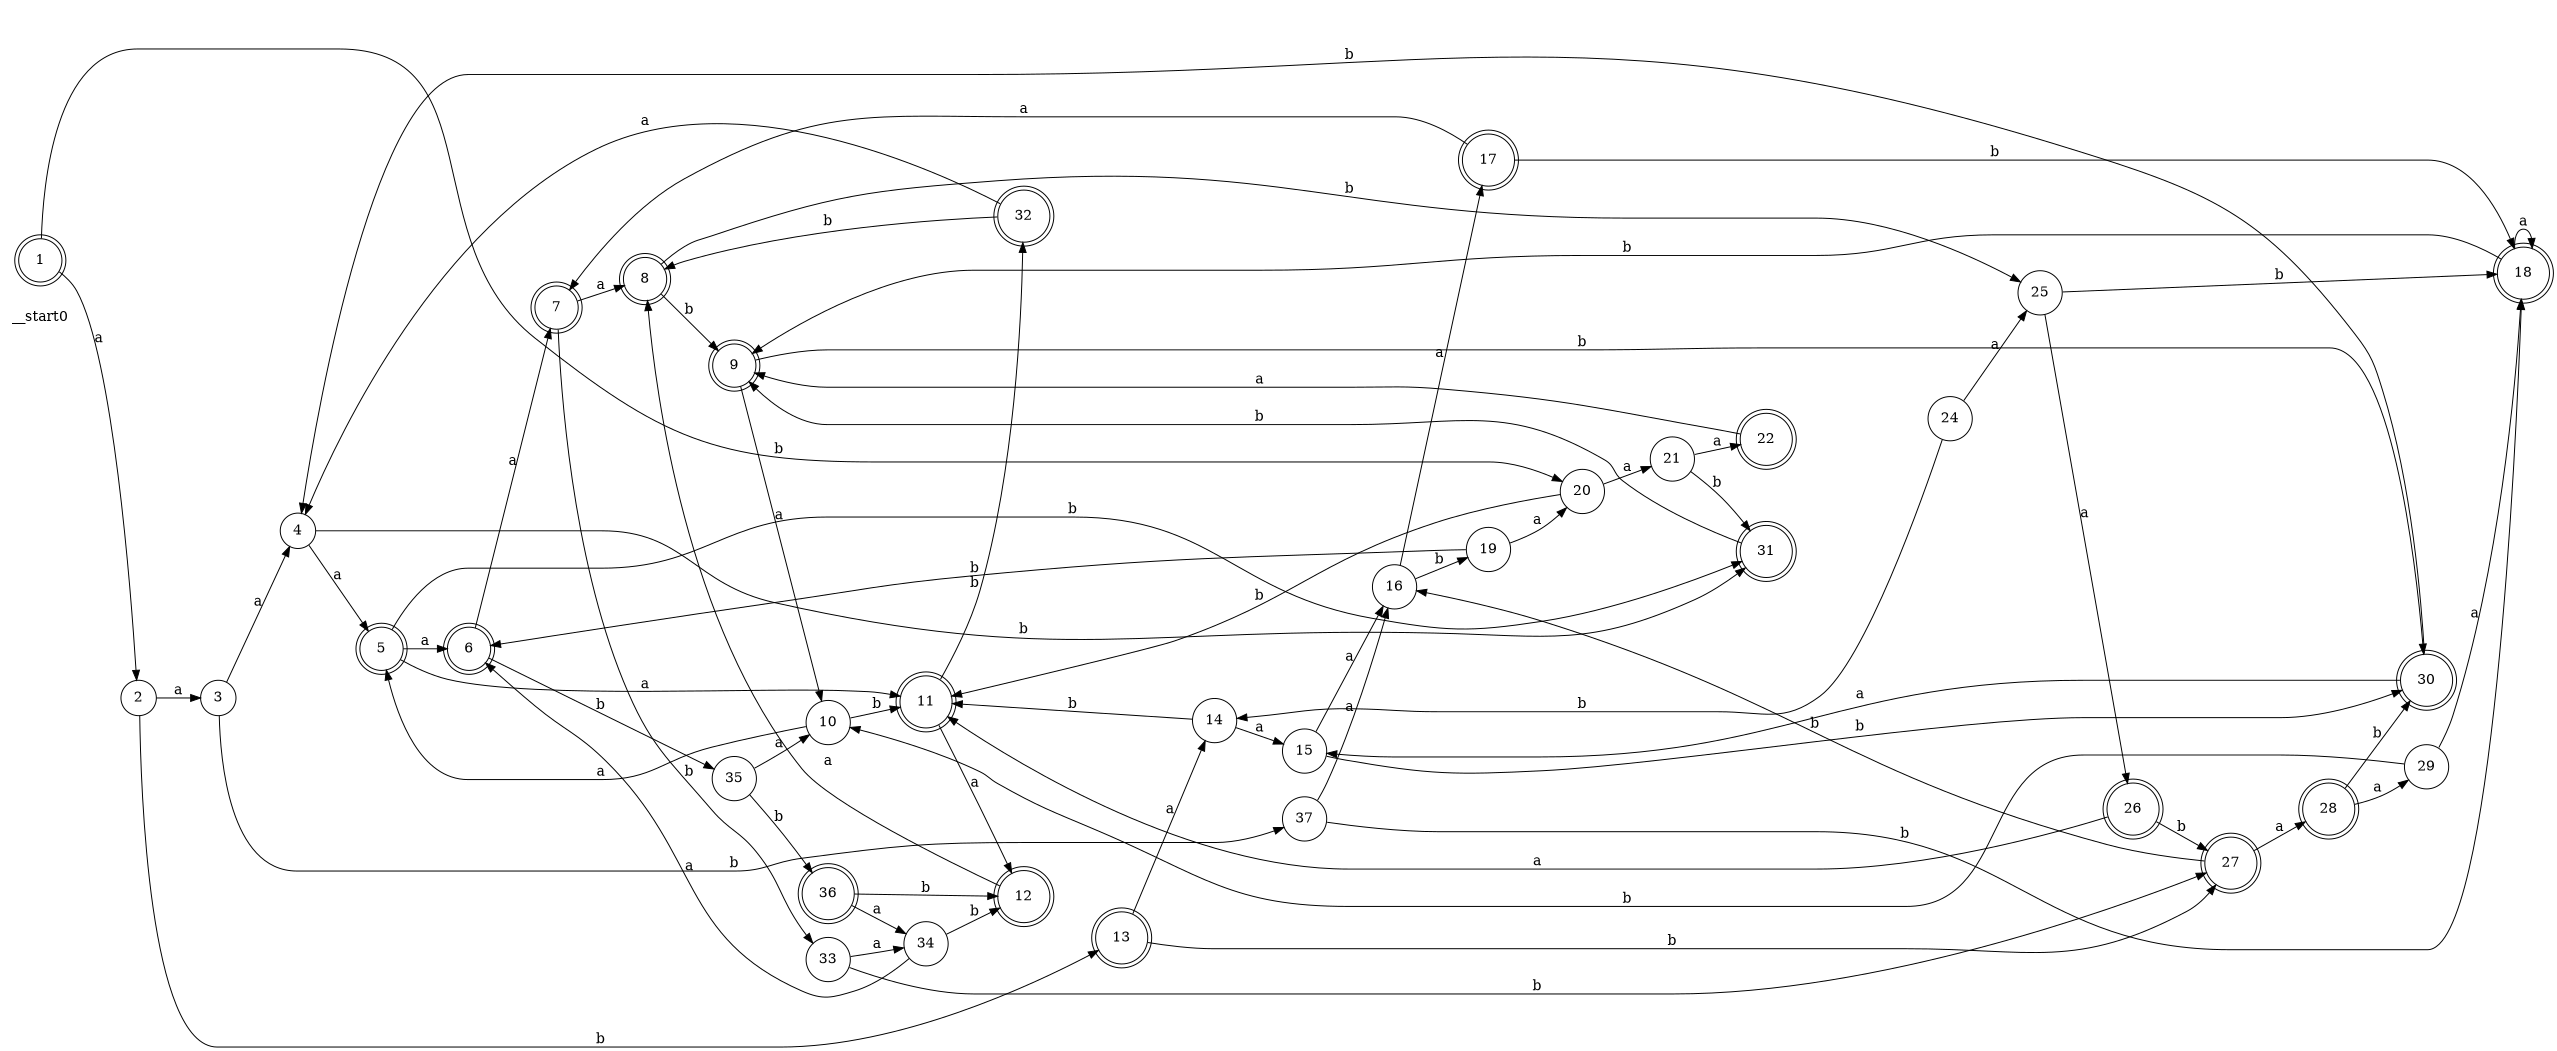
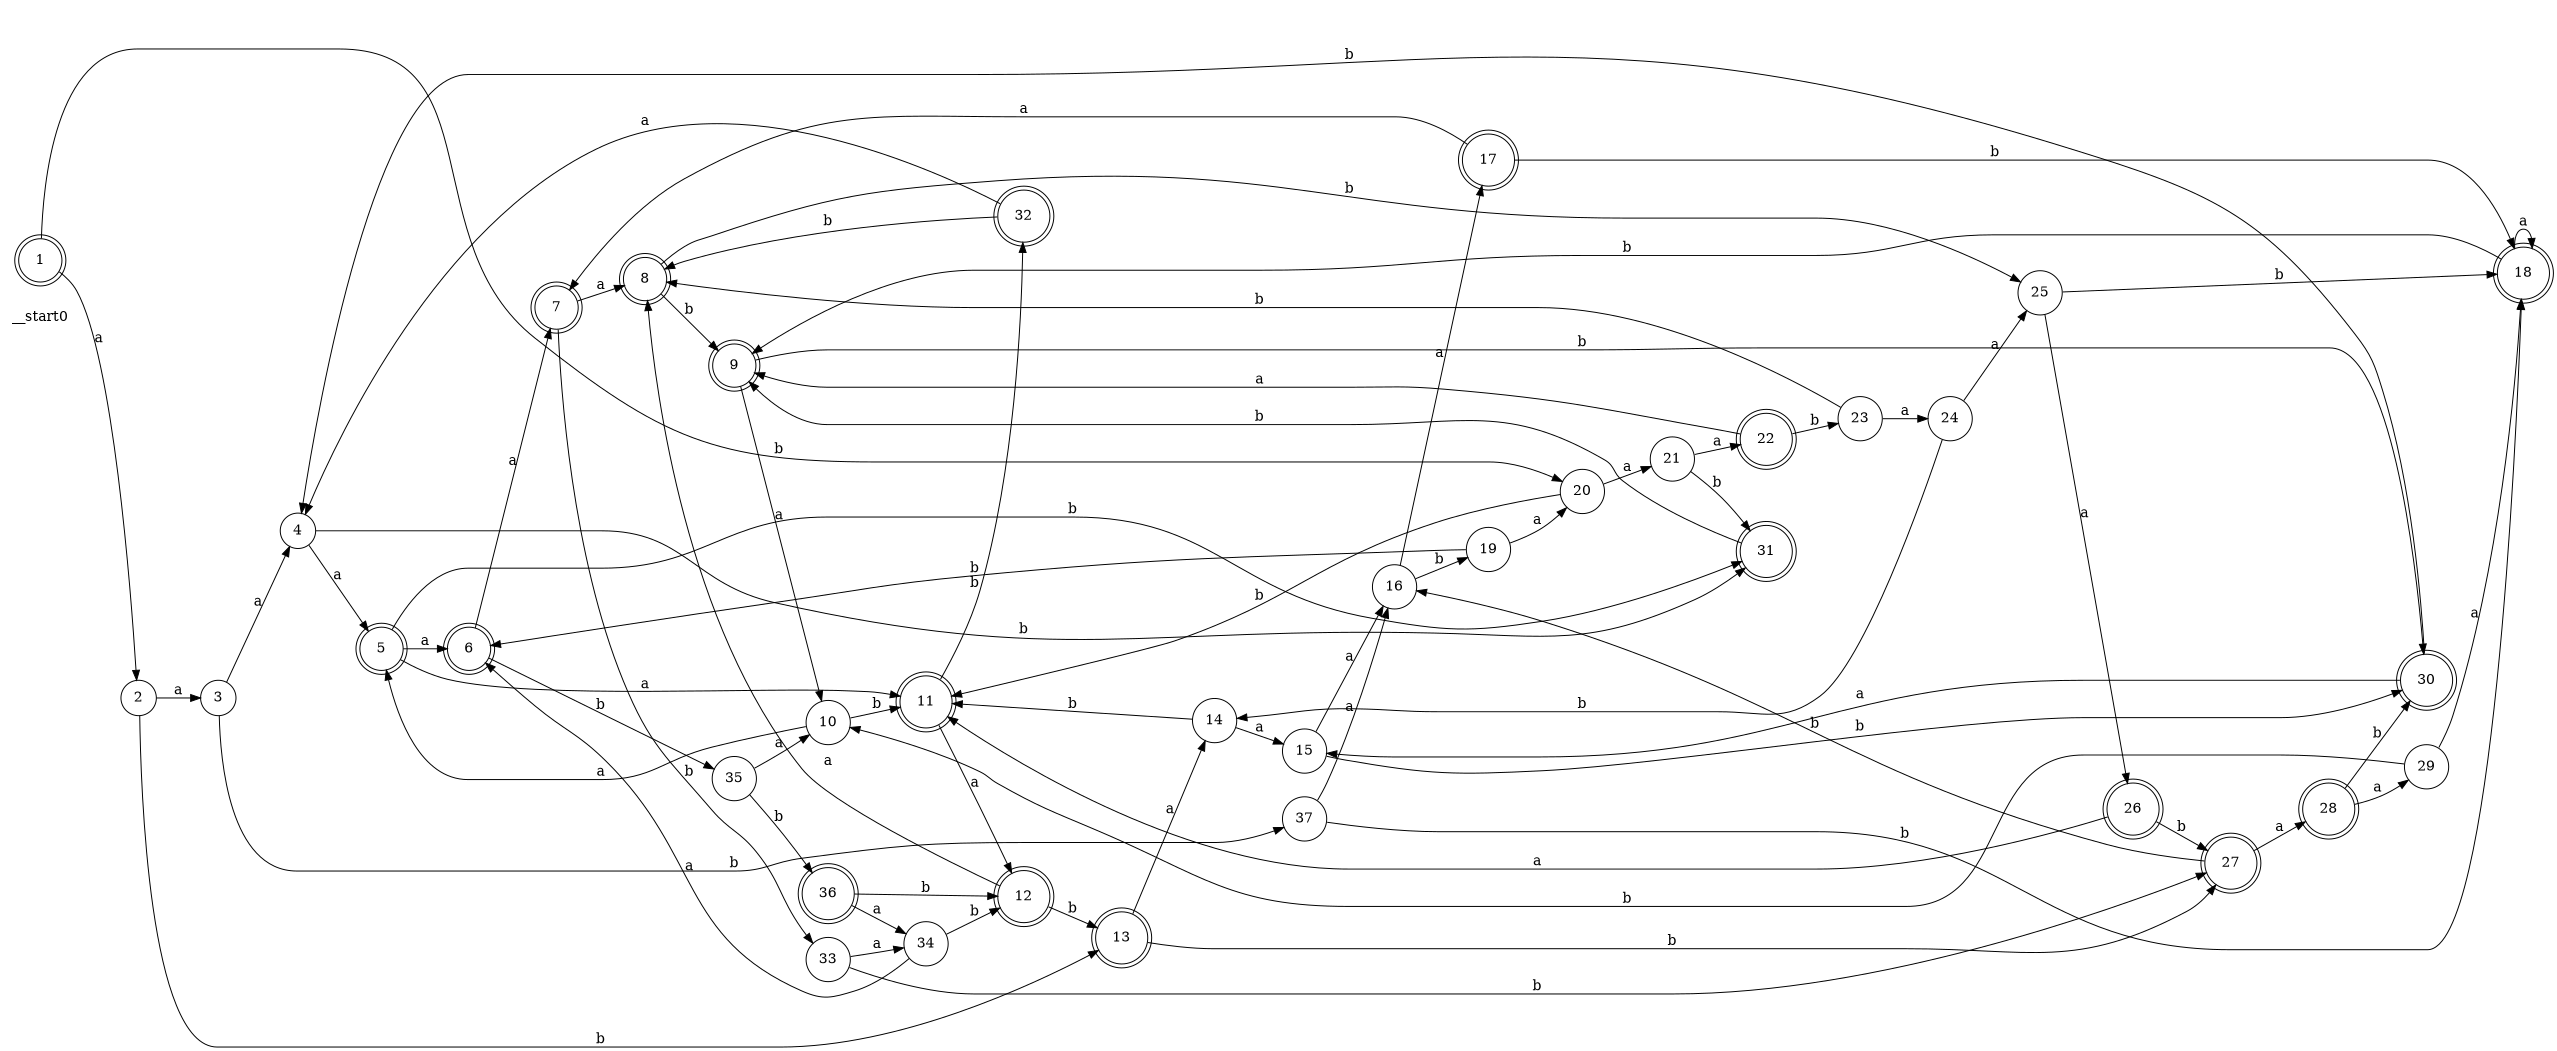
node "23": added
edge "12" -> "13": added, label "b"
